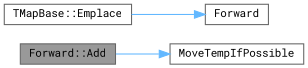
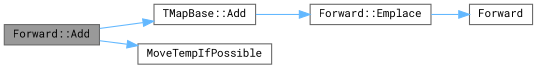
node "TMapBase::Emplace": label "TMapBase::Emplace" -> "Forward::Emplace"
node "TMapBase::Add": added
